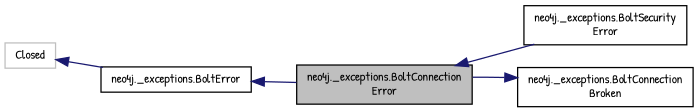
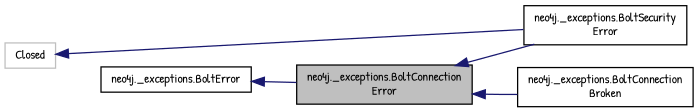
edge "neo4j._exceptions.BoltError" -> "Closed": now "neo4j._exceptions.BoltSecurity Error" -> "Closed"
edge "neo4j._exceptions.BoltConnection Error" -> "neo4j._exceptions.BoltConnection Broken": reversed
